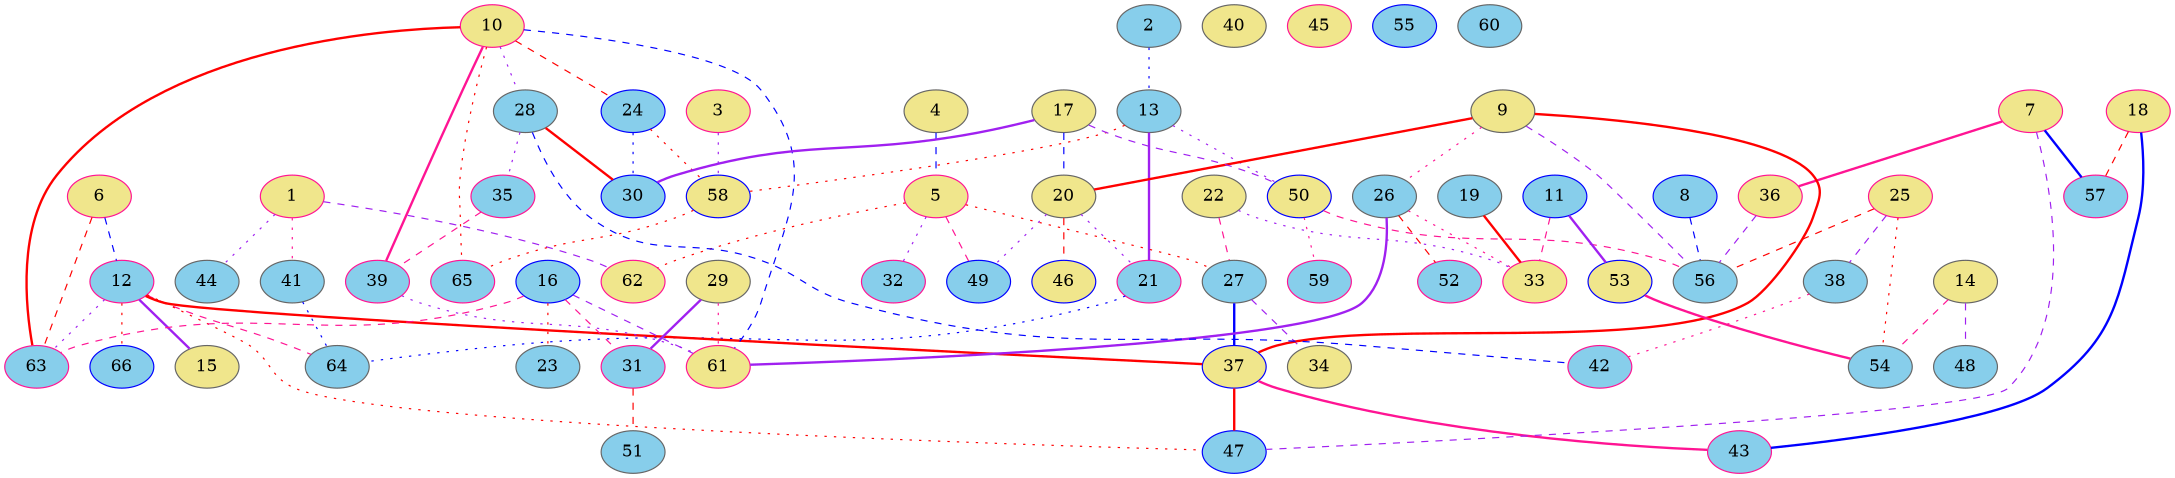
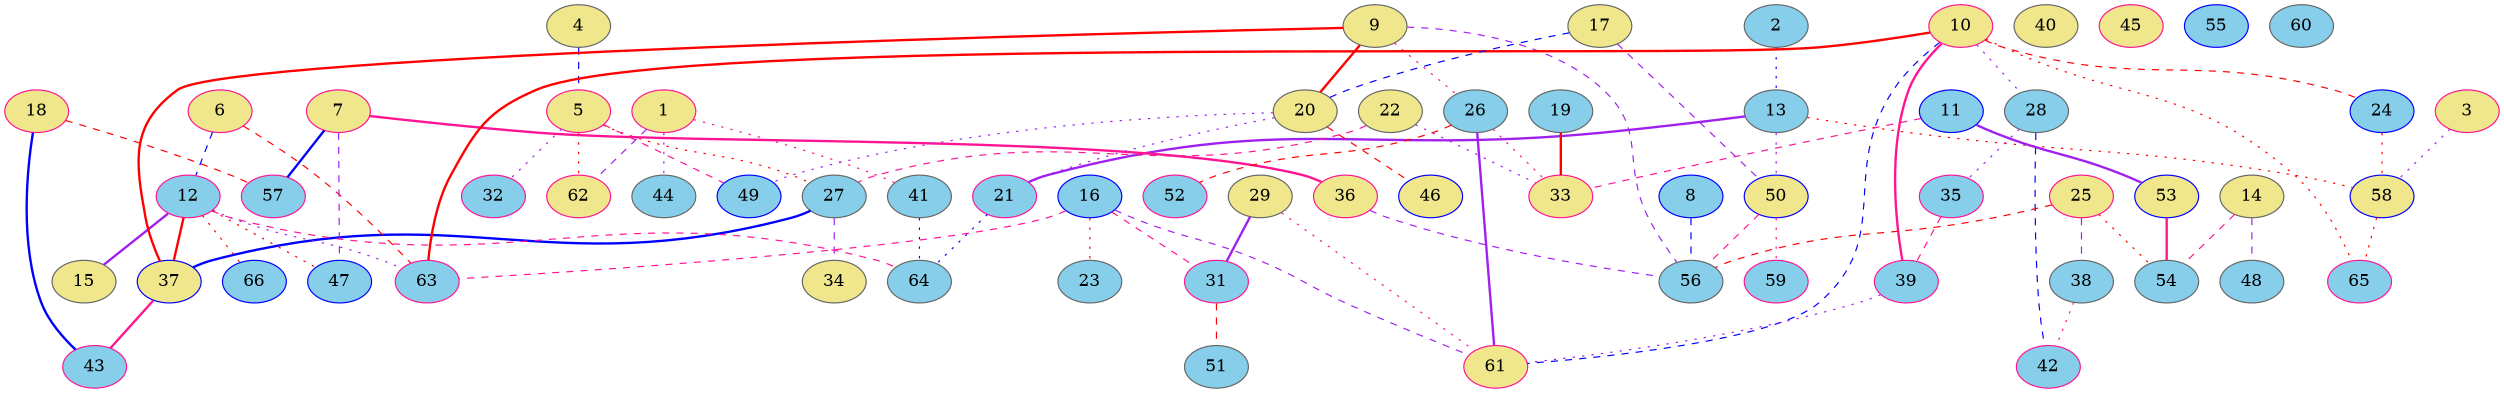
node "30": removed
edge "37" -- "47": removed
